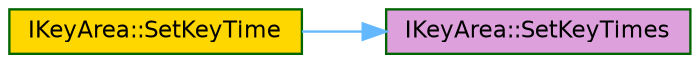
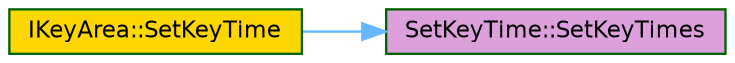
node "IKeyArea::SetKeyTimes": label "IKeyArea::SetKeyTimes" -> "SetKeyTime::SetKeyTimes"
